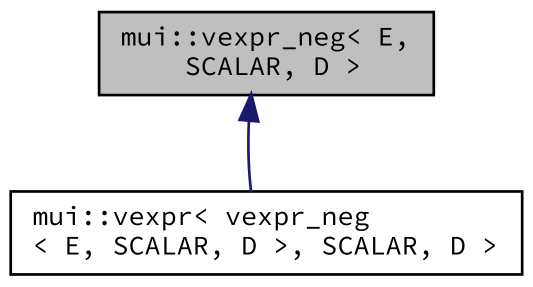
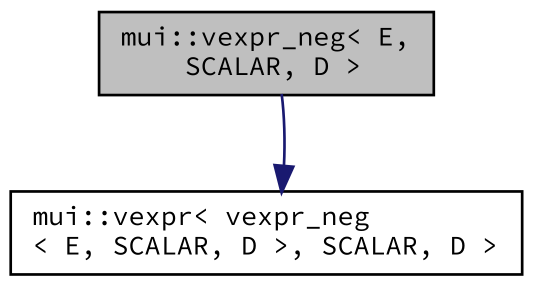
edge "mui::vexpr< vexpr_neg < E, SCALAR, D >, SCALAR, D >" -> "mui::vexpr_neg< E, SCALAR, D >": reversed
